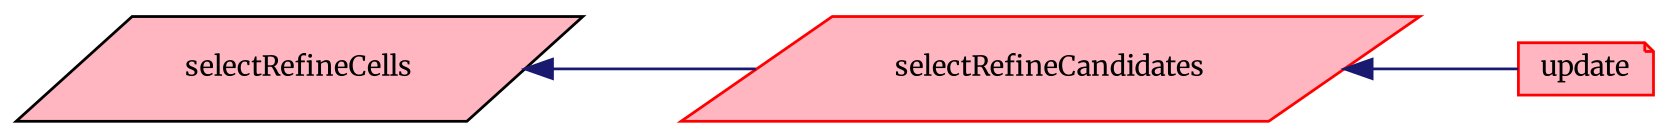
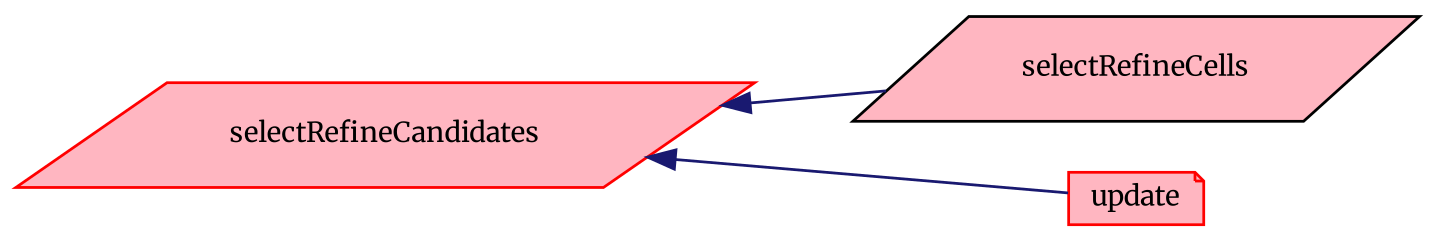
edge "selectRefineCandidates" -> "selectRefineCells": reversed
